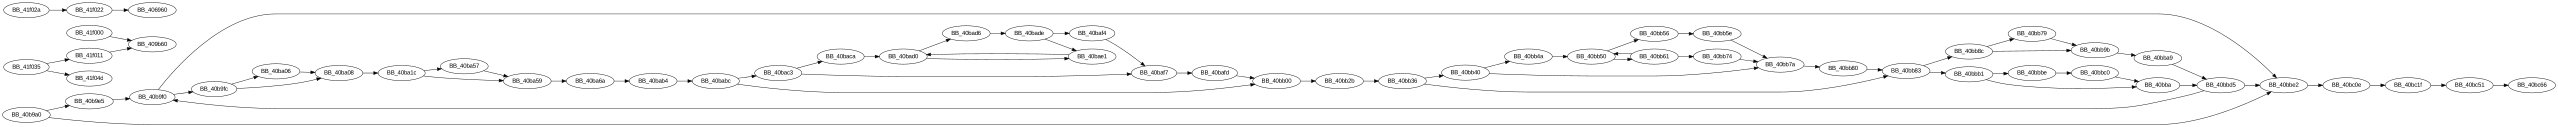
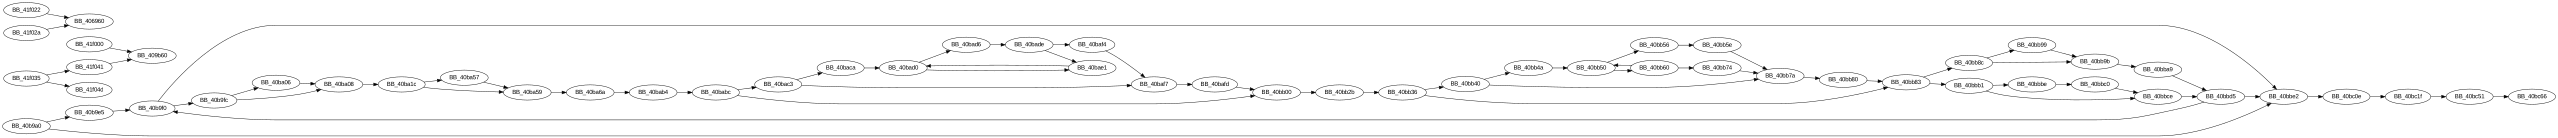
edge "BB_41f02a" -> "BB_41f022": now "BB_41f02a" -> "BB_406960"
node "BB_40bb79": label "BB_40bb79" -> "BB_40bb99"
node "BB_41f011": label "BB_41f011" -> "BB_41f041"
node "BB_40bb61": label "BB_40bb61" -> "BB_40bb60"
node "BB_40bba": label "BB_40bba" -> "BB_40bbce"
